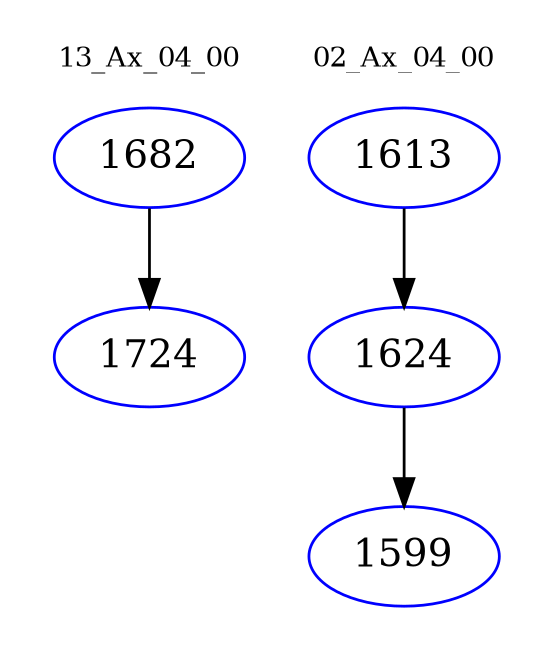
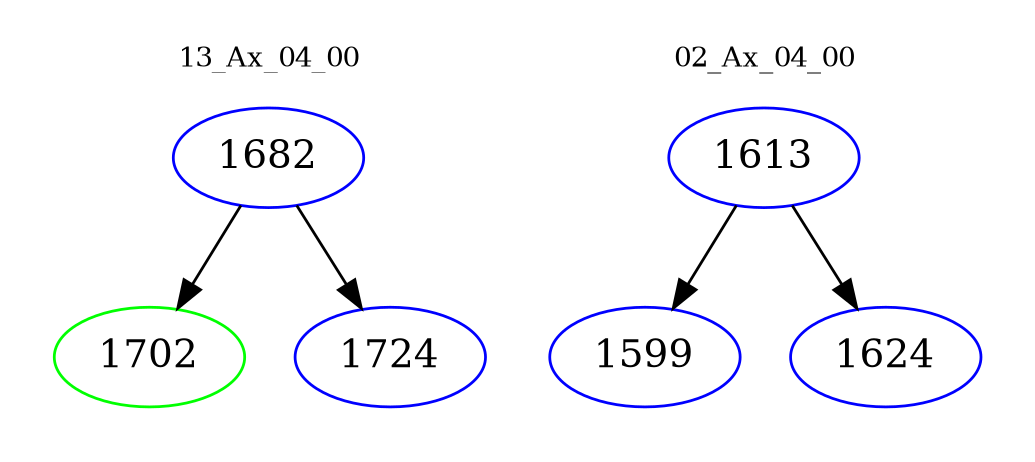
node "1702": added
edge "1624" -> "1599": now "1613" -> "1599"
